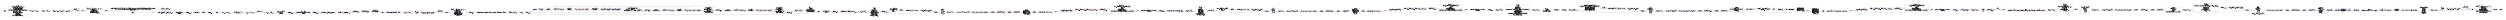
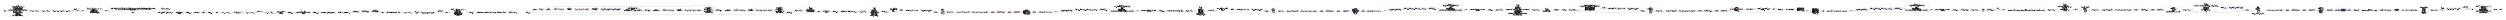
node "sub = 0;": removed
